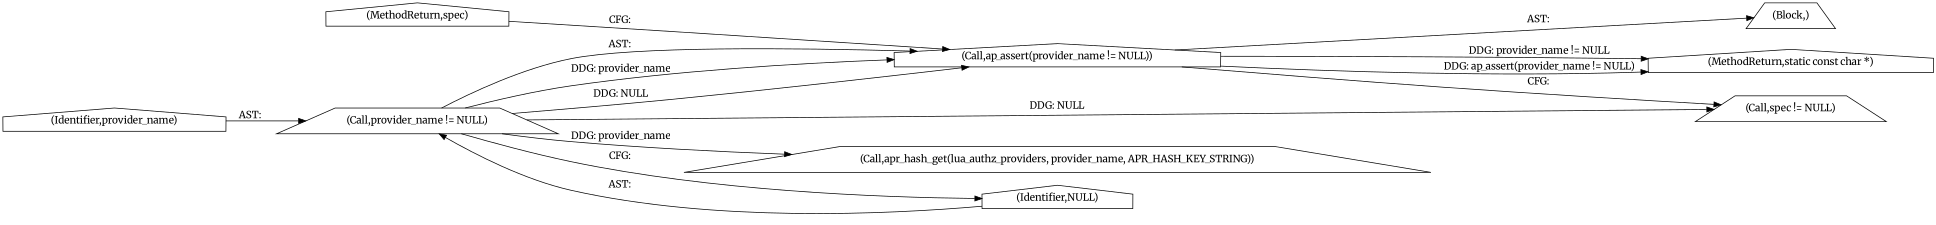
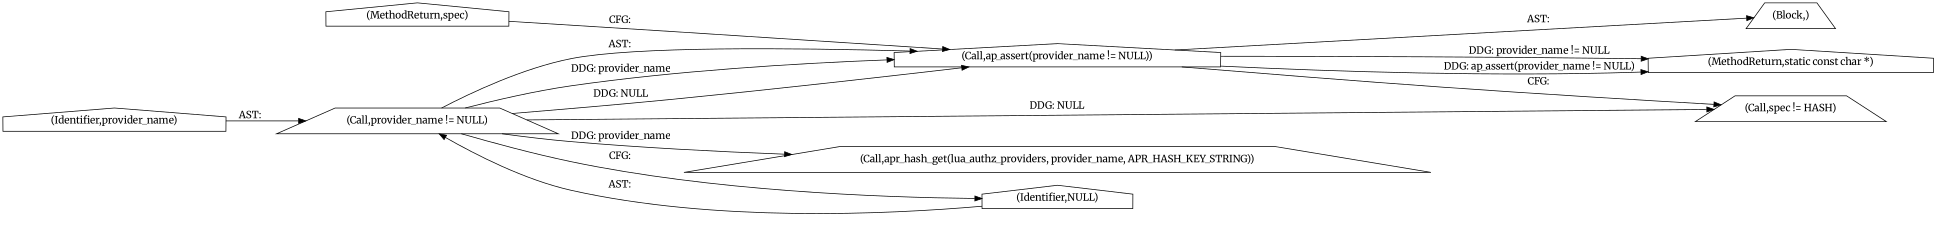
node "(Call,spec != NULL)": label "(Call,spec != NULL)" -> "(Call,spec != HASH)"
